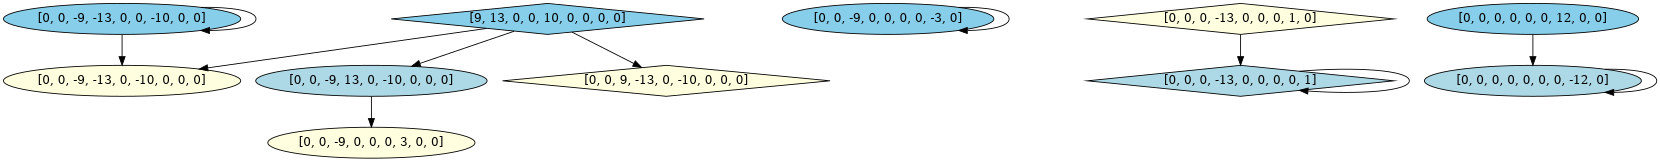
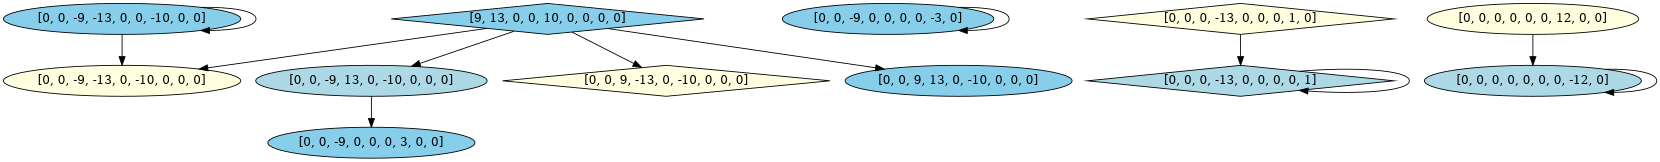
node "[0, 0, 0, 0, 0, 0, 12, 0, 0]": fillcolor skyblue -> lightyellow
node "[0, 0, 9, 13, 0, -10, 0, 0, 0]": added
node "[0, 0, -9, 0, 0, 0, 3, 0, 0]": fillcolor lightyellow -> skyblue
